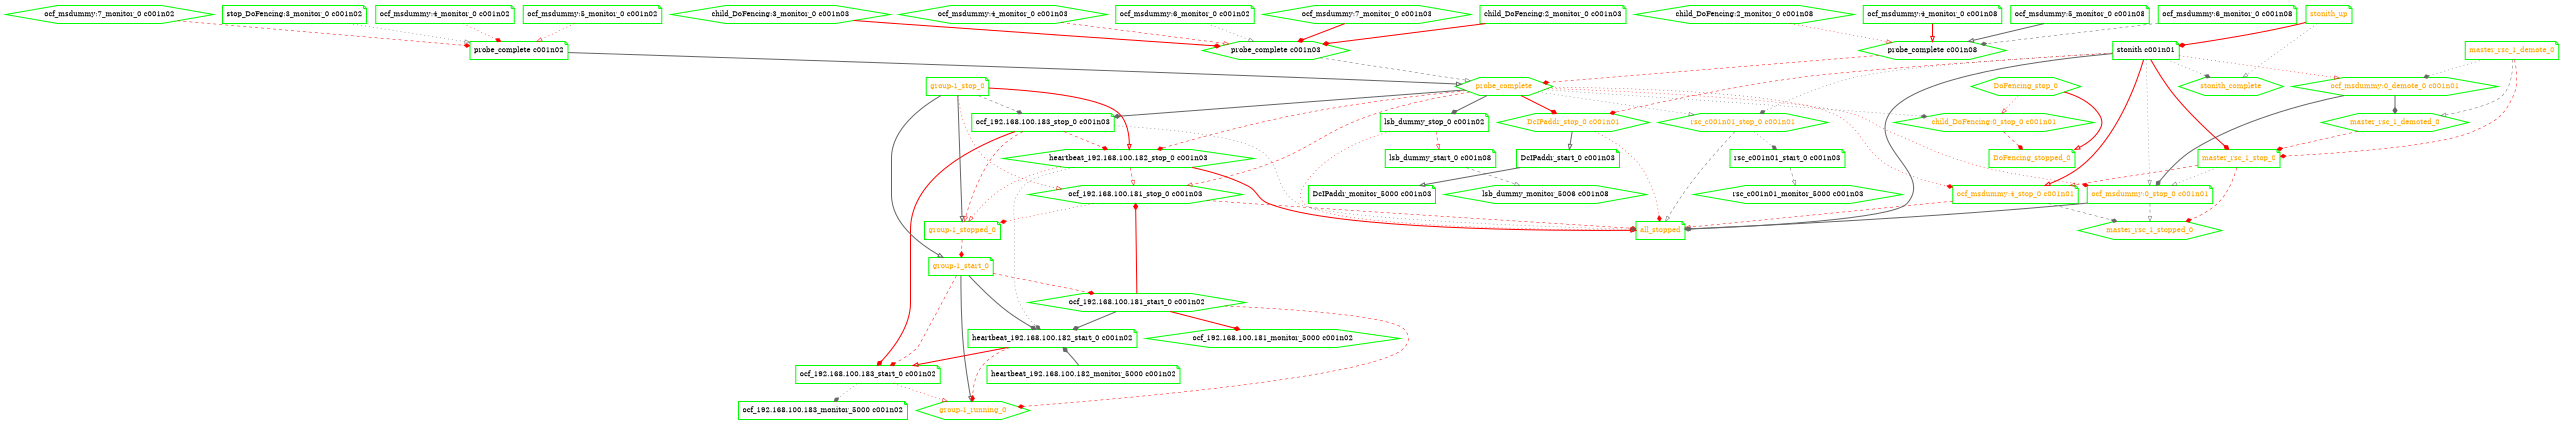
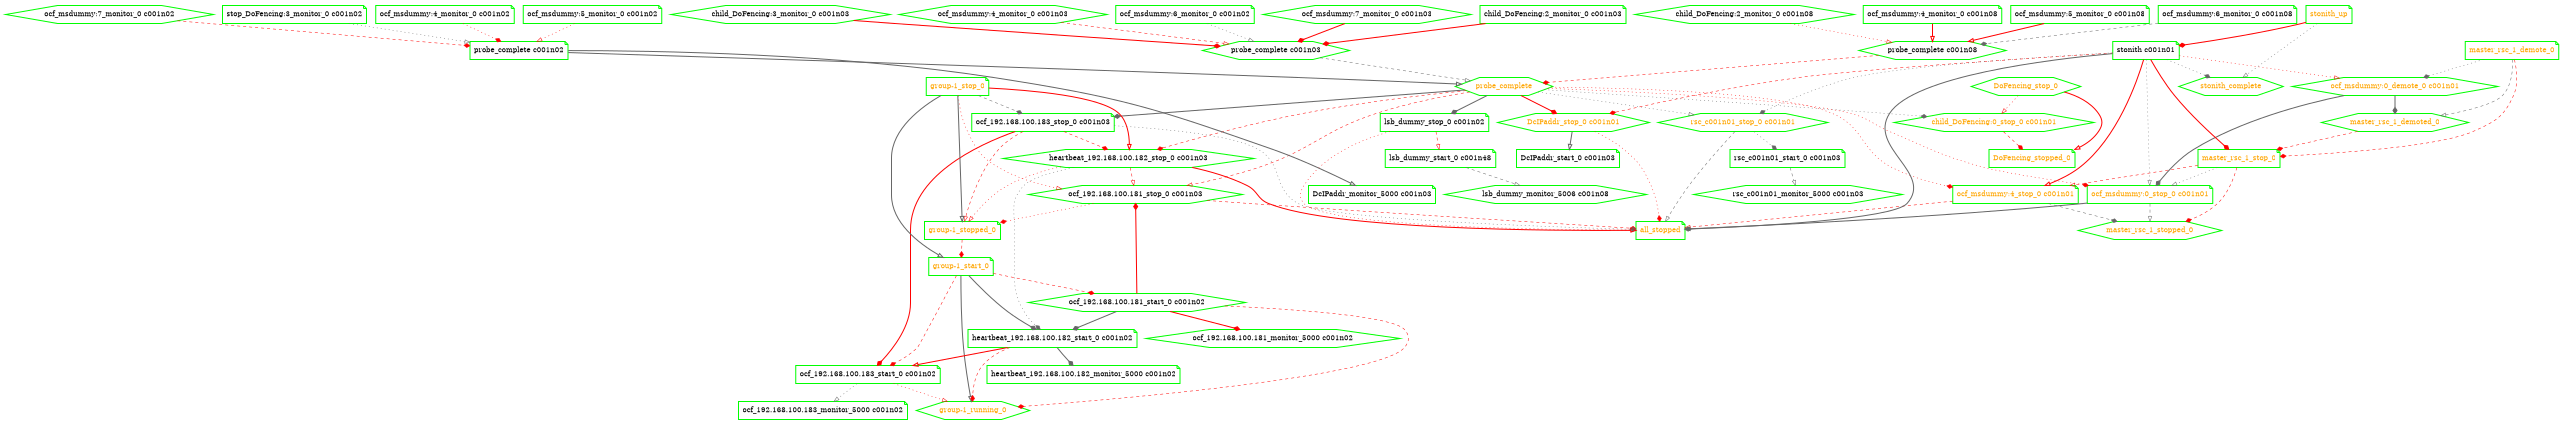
edge "ocf_msdummy:5_monitor_0 c001n08" -> "probe_complete c001n08": color gray40 -> red
node "lsb_dummy_start_0 c001n08": label "lsb_dummy_start_0 c001n08" -> "lsb_dummy_start_0 c001n48"
edge "DcIPaddr_start_0 c001n03" -> "DcIPaddr_monitor_5000 c001n03": now "probe_complete c001n02" -> "DcIPaddr_monitor_5000 c001n03"
edge "heartbeat_192.168.100.182_monitor_5000 c001n02" -> "heartbeat_192.168.100.182_start_0 c001n02": reversed
edge "ocf_192.168.100.183_start_0 c001n02" -> "ocf_192.168.100.183_monitor_5000 c001n02": arrowhead diamond -> onormal
